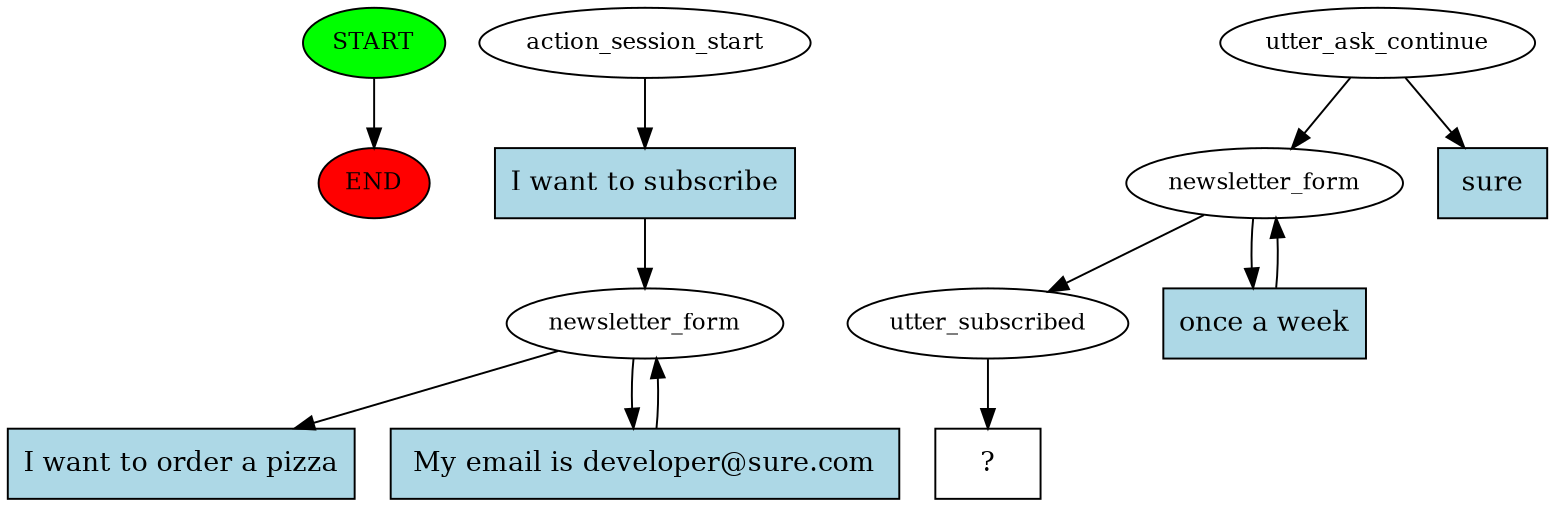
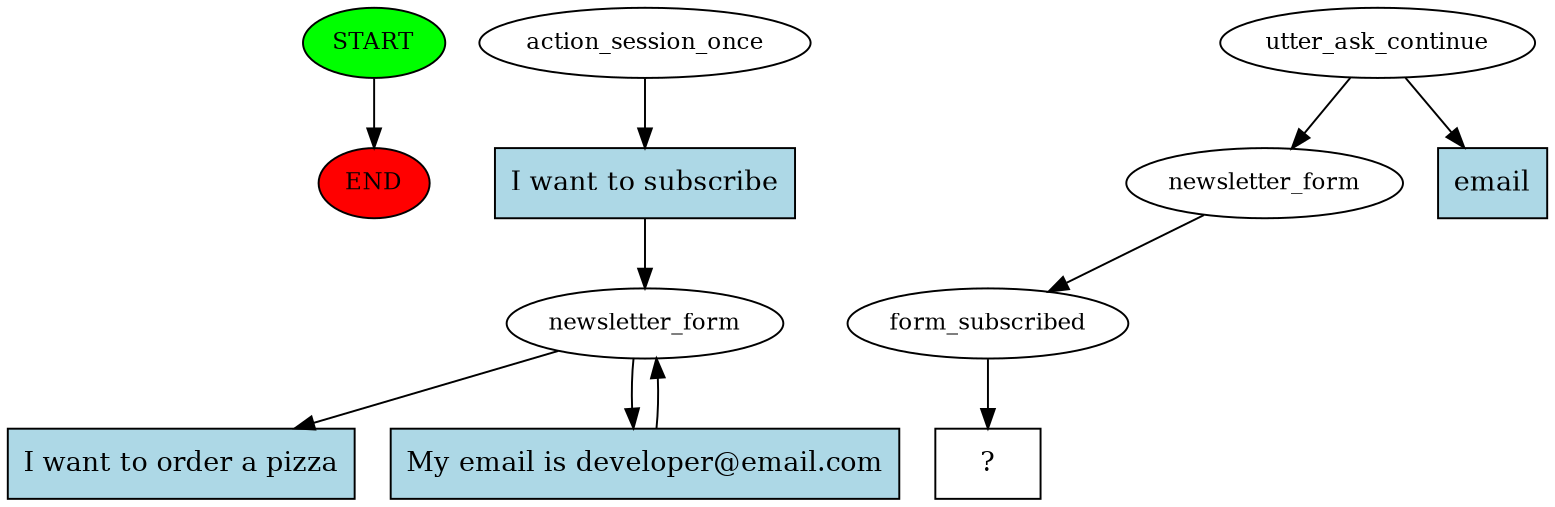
node "action_session_start": label "action_session_start" -> "action_session_once"
node "sure": label "sure" -> "email"
node "utter_subscribed": label "utter_subscribed" -> "form_subscribed"
node "once a week": removed
node "My email is developer@sure.com": label "My email is developer@sure.com" -> "My email is developer@email.com"
